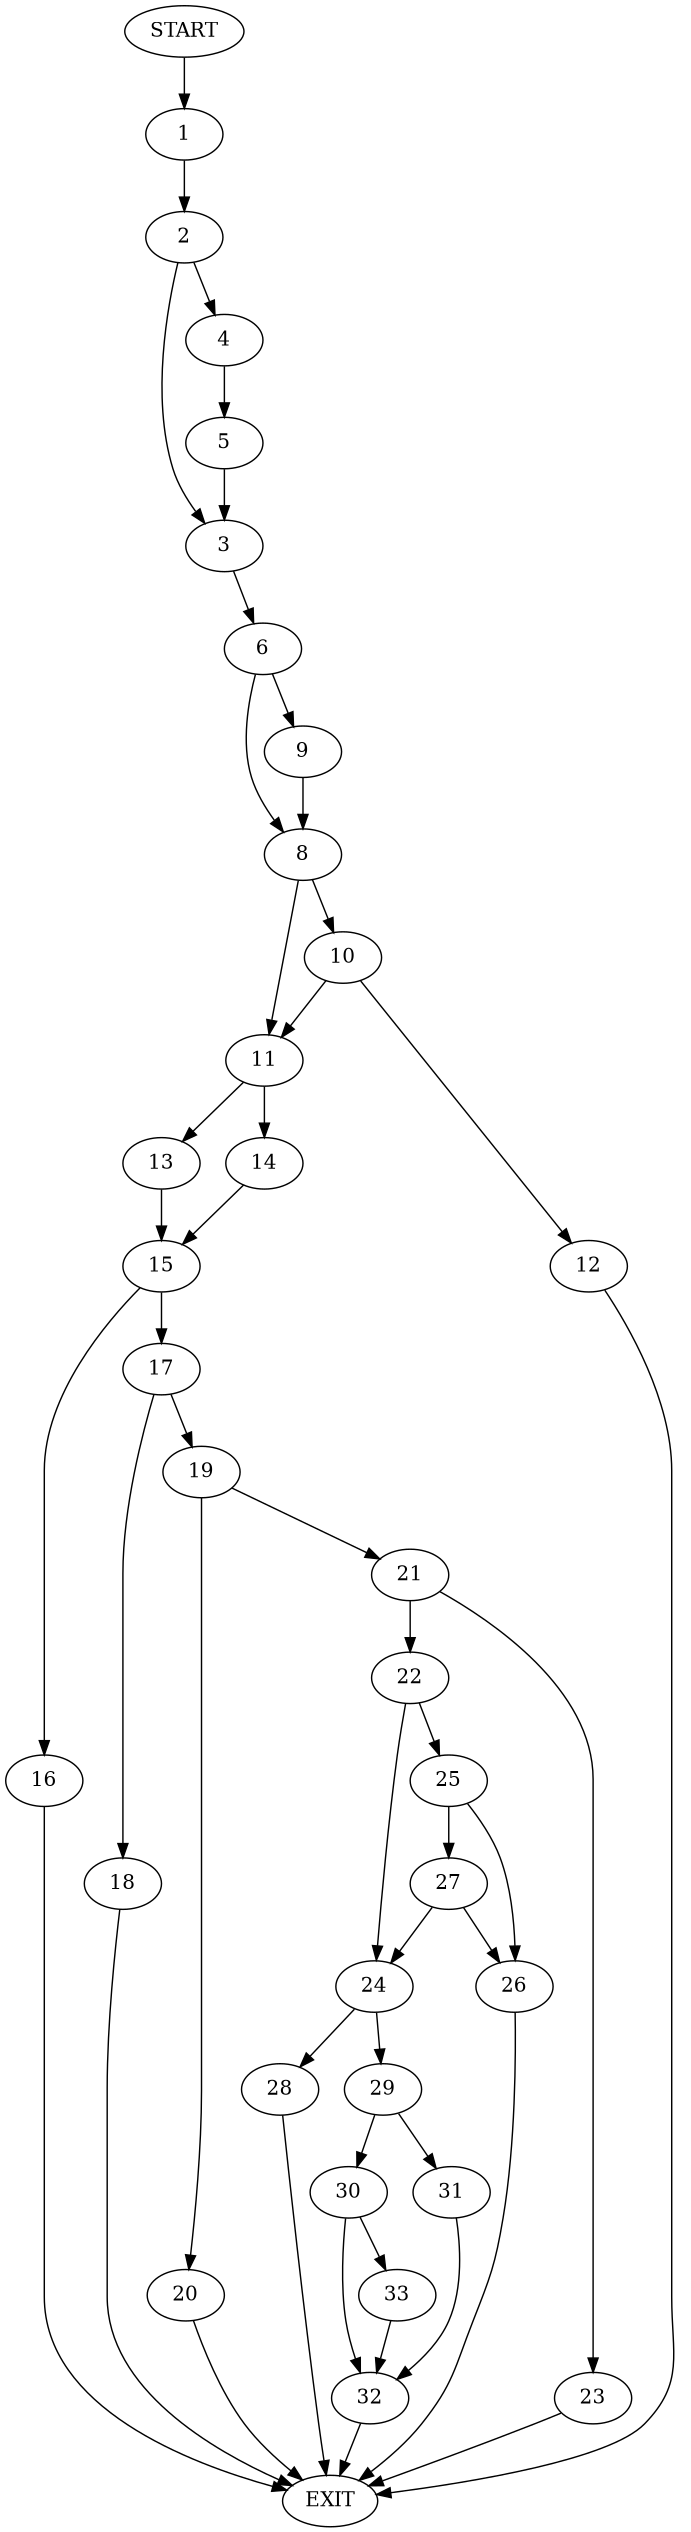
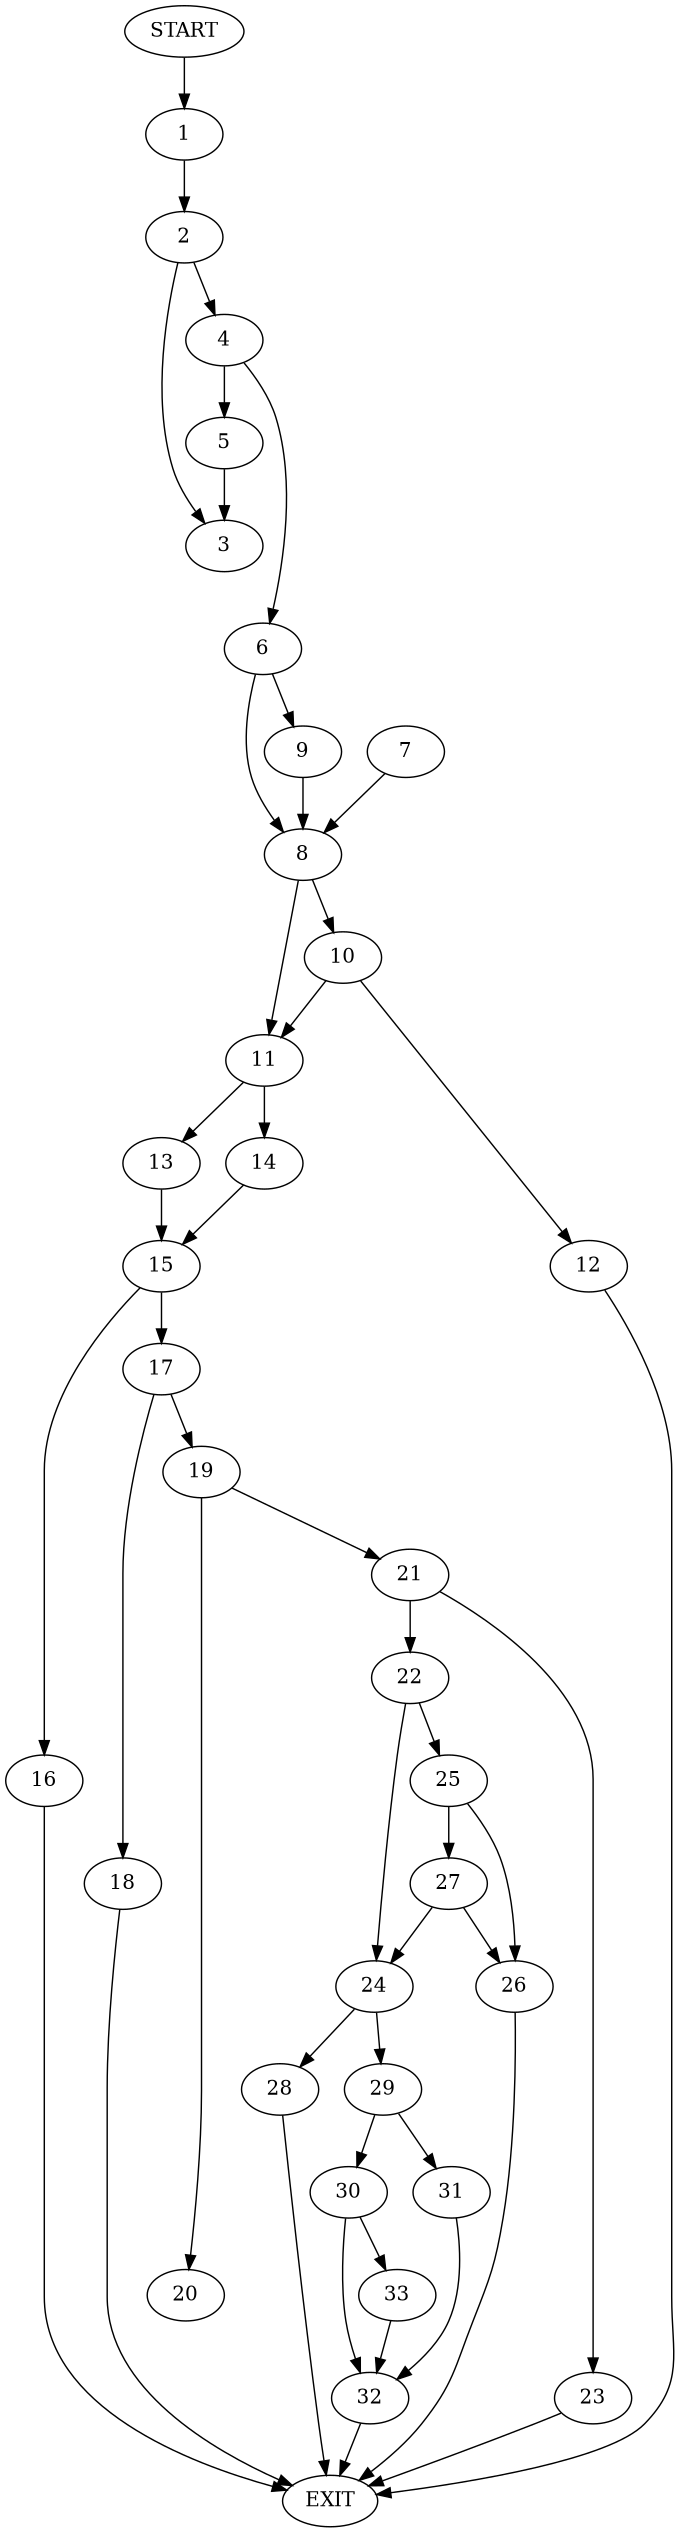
edge "3" -> "6": now "4" -> "6"
node "7": added
edge "20" -> "EXIT": removed
